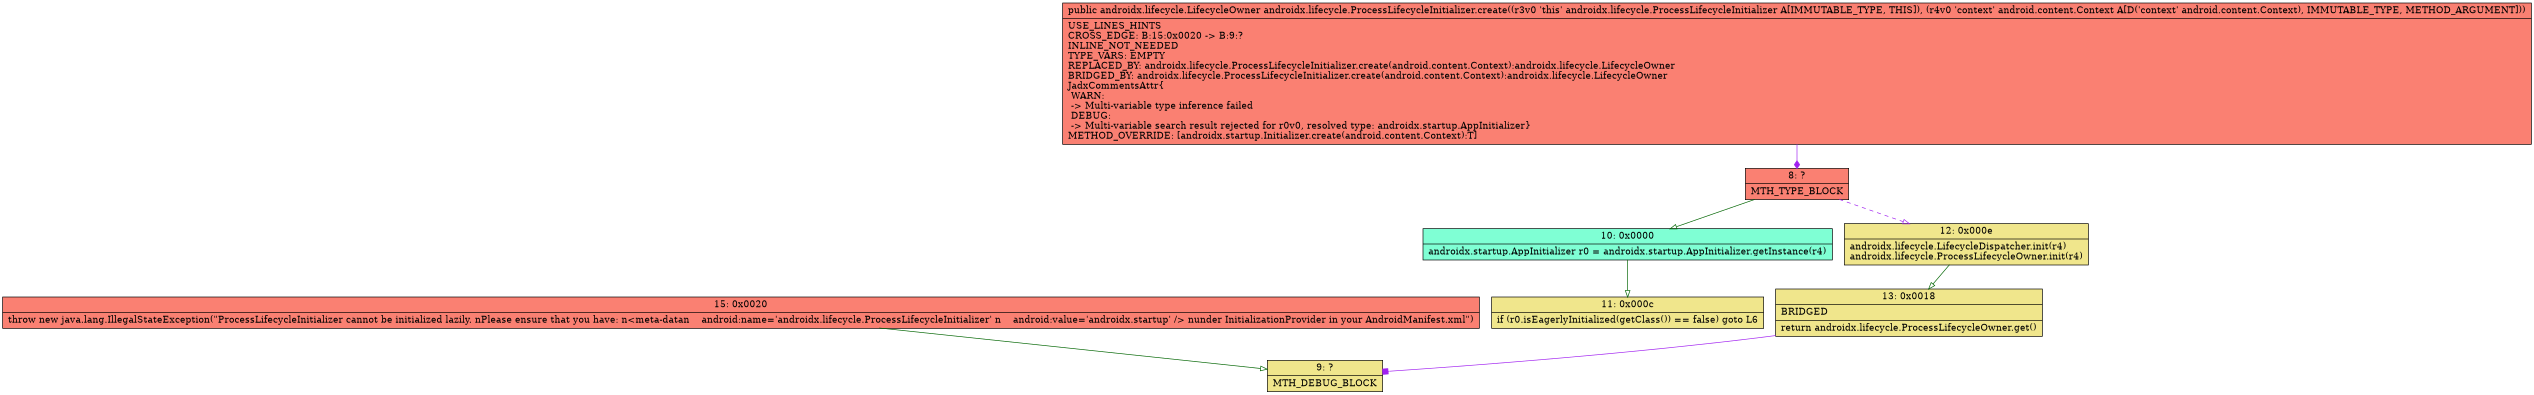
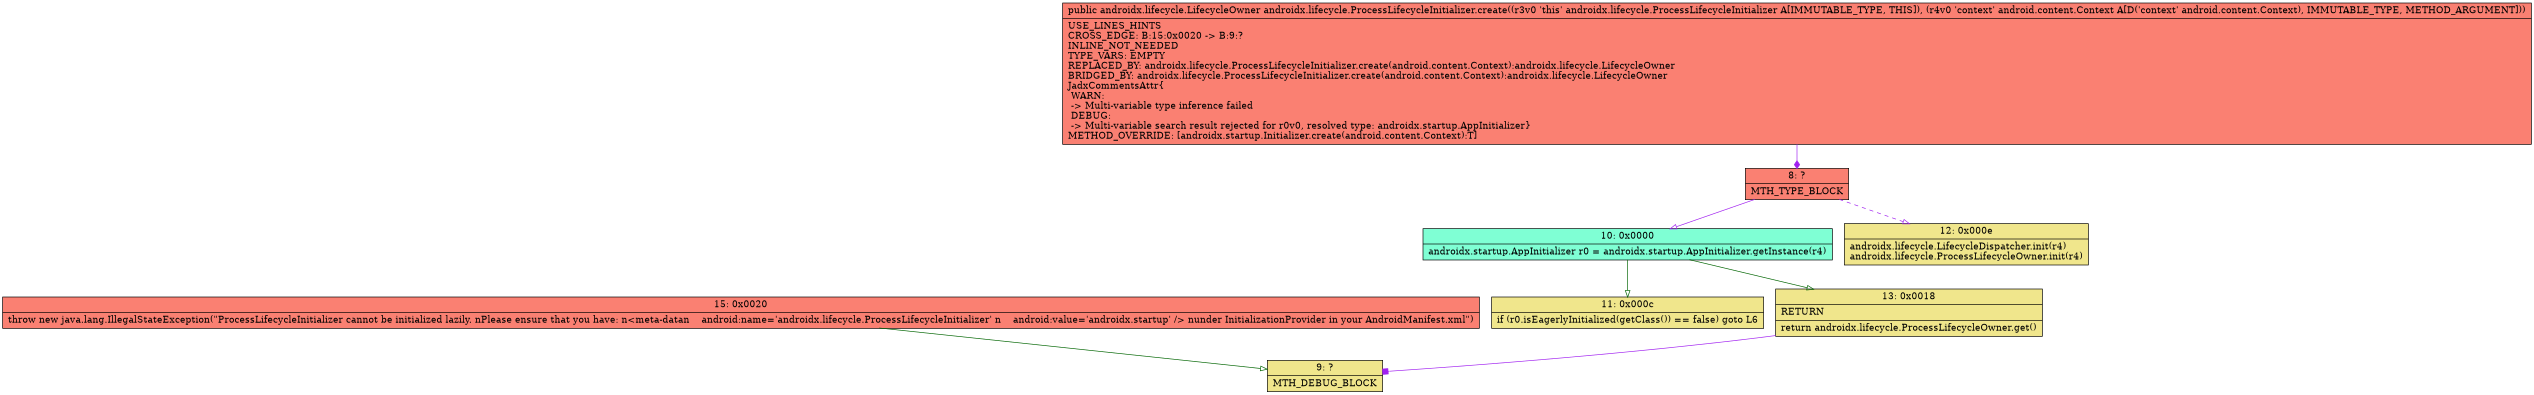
edge "8: ?" -> "10: 0x0000": color darkgreen -> purple
edge "12: 0x000e" -> "13: 0x0018": now "10: 0x0000" -> "13: 0x0018"
node "13: 0x0018": text "BRIDGED" -> "RETURN"
